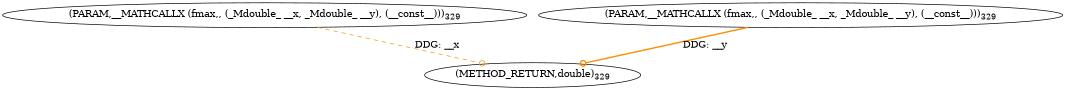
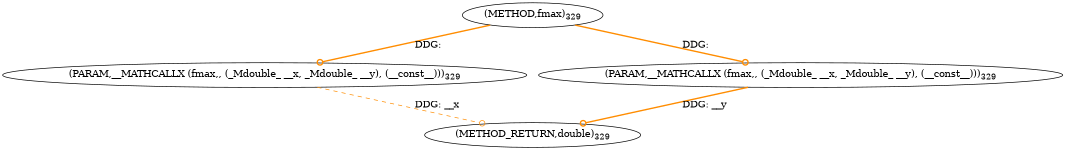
node "(METHOD,fmax)": added
